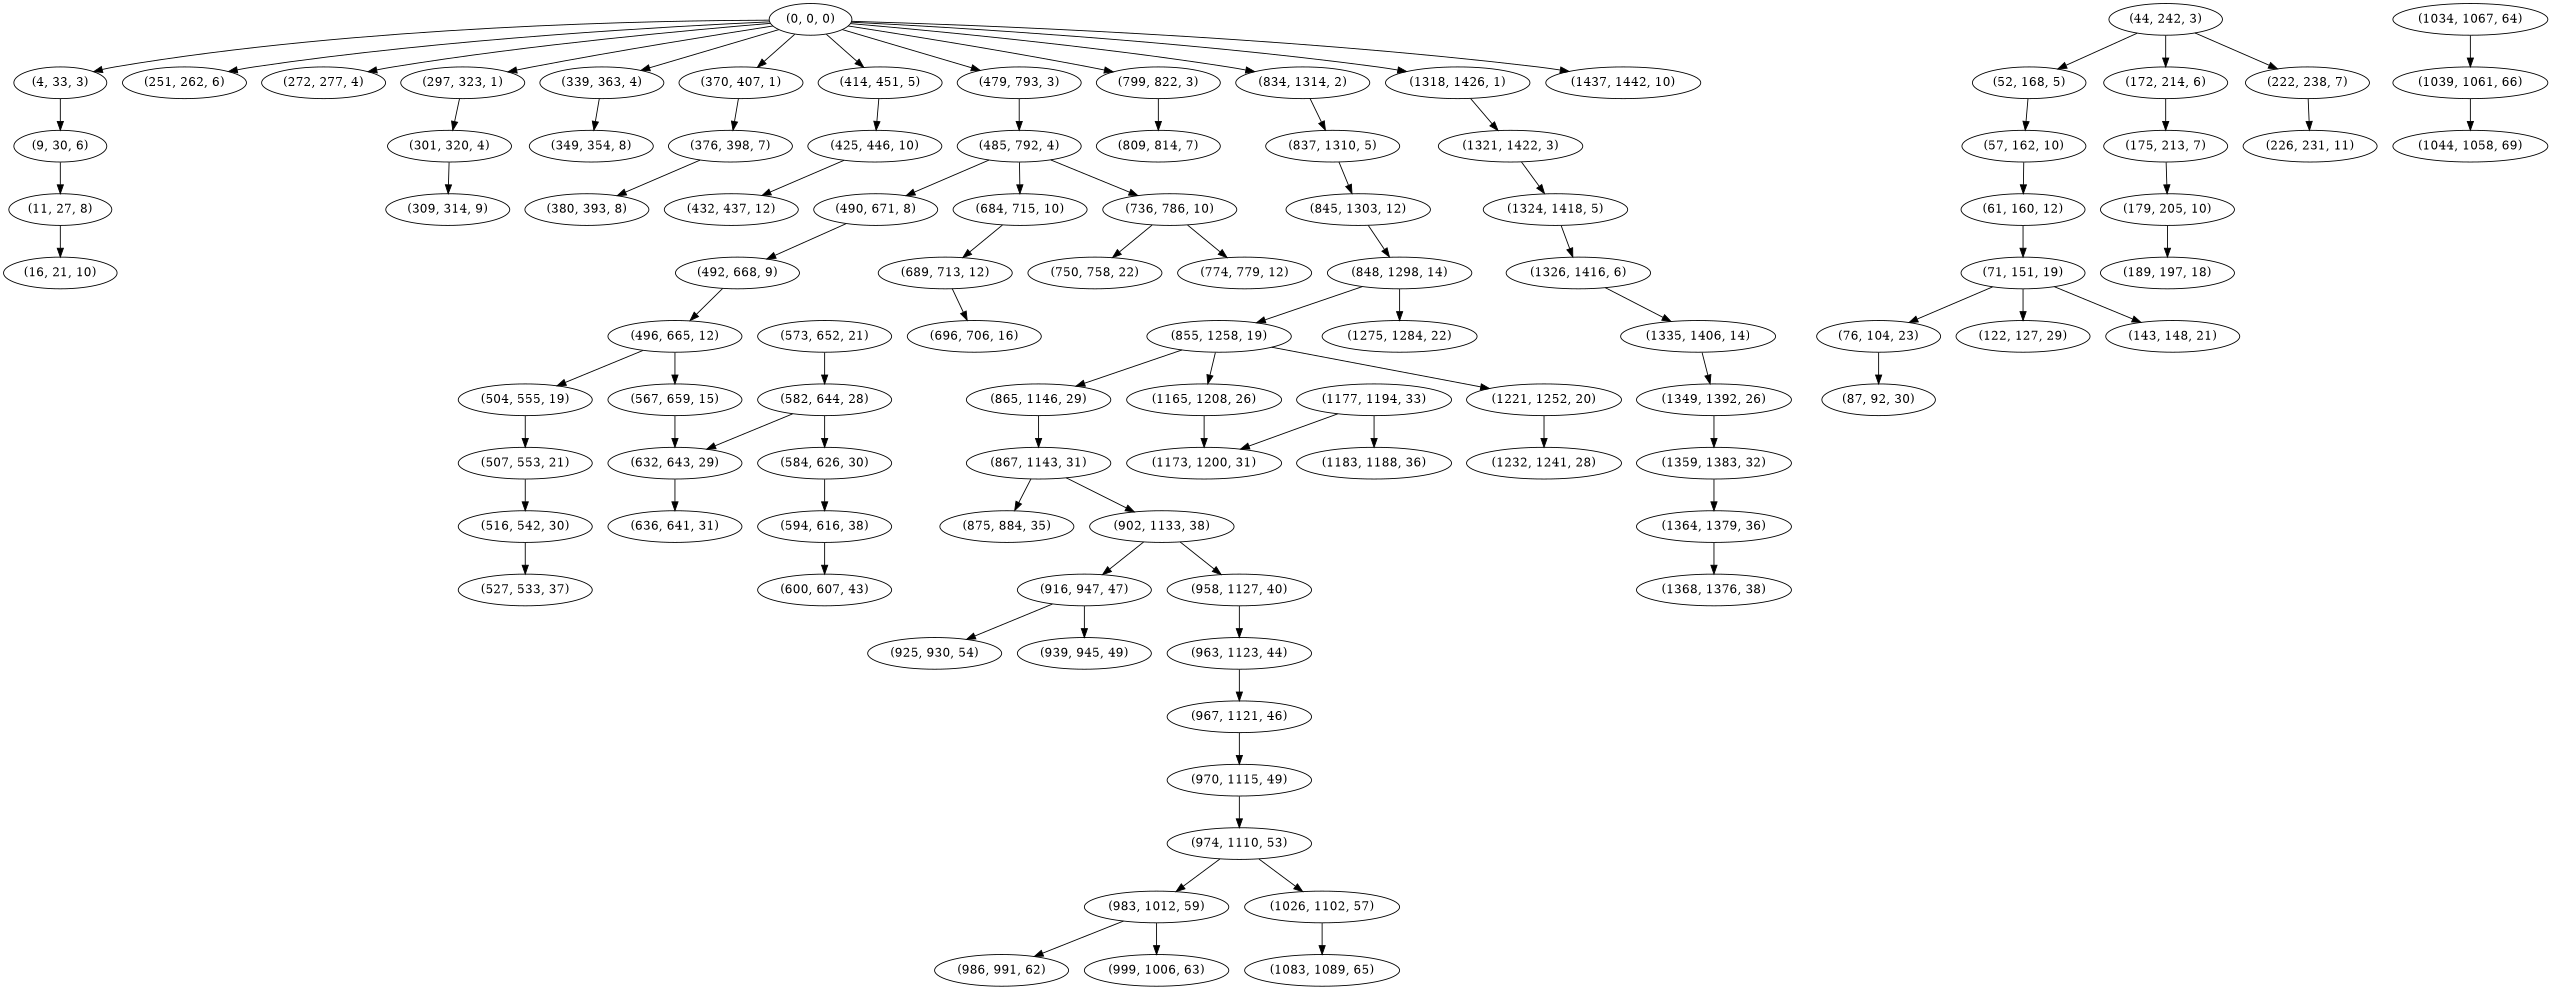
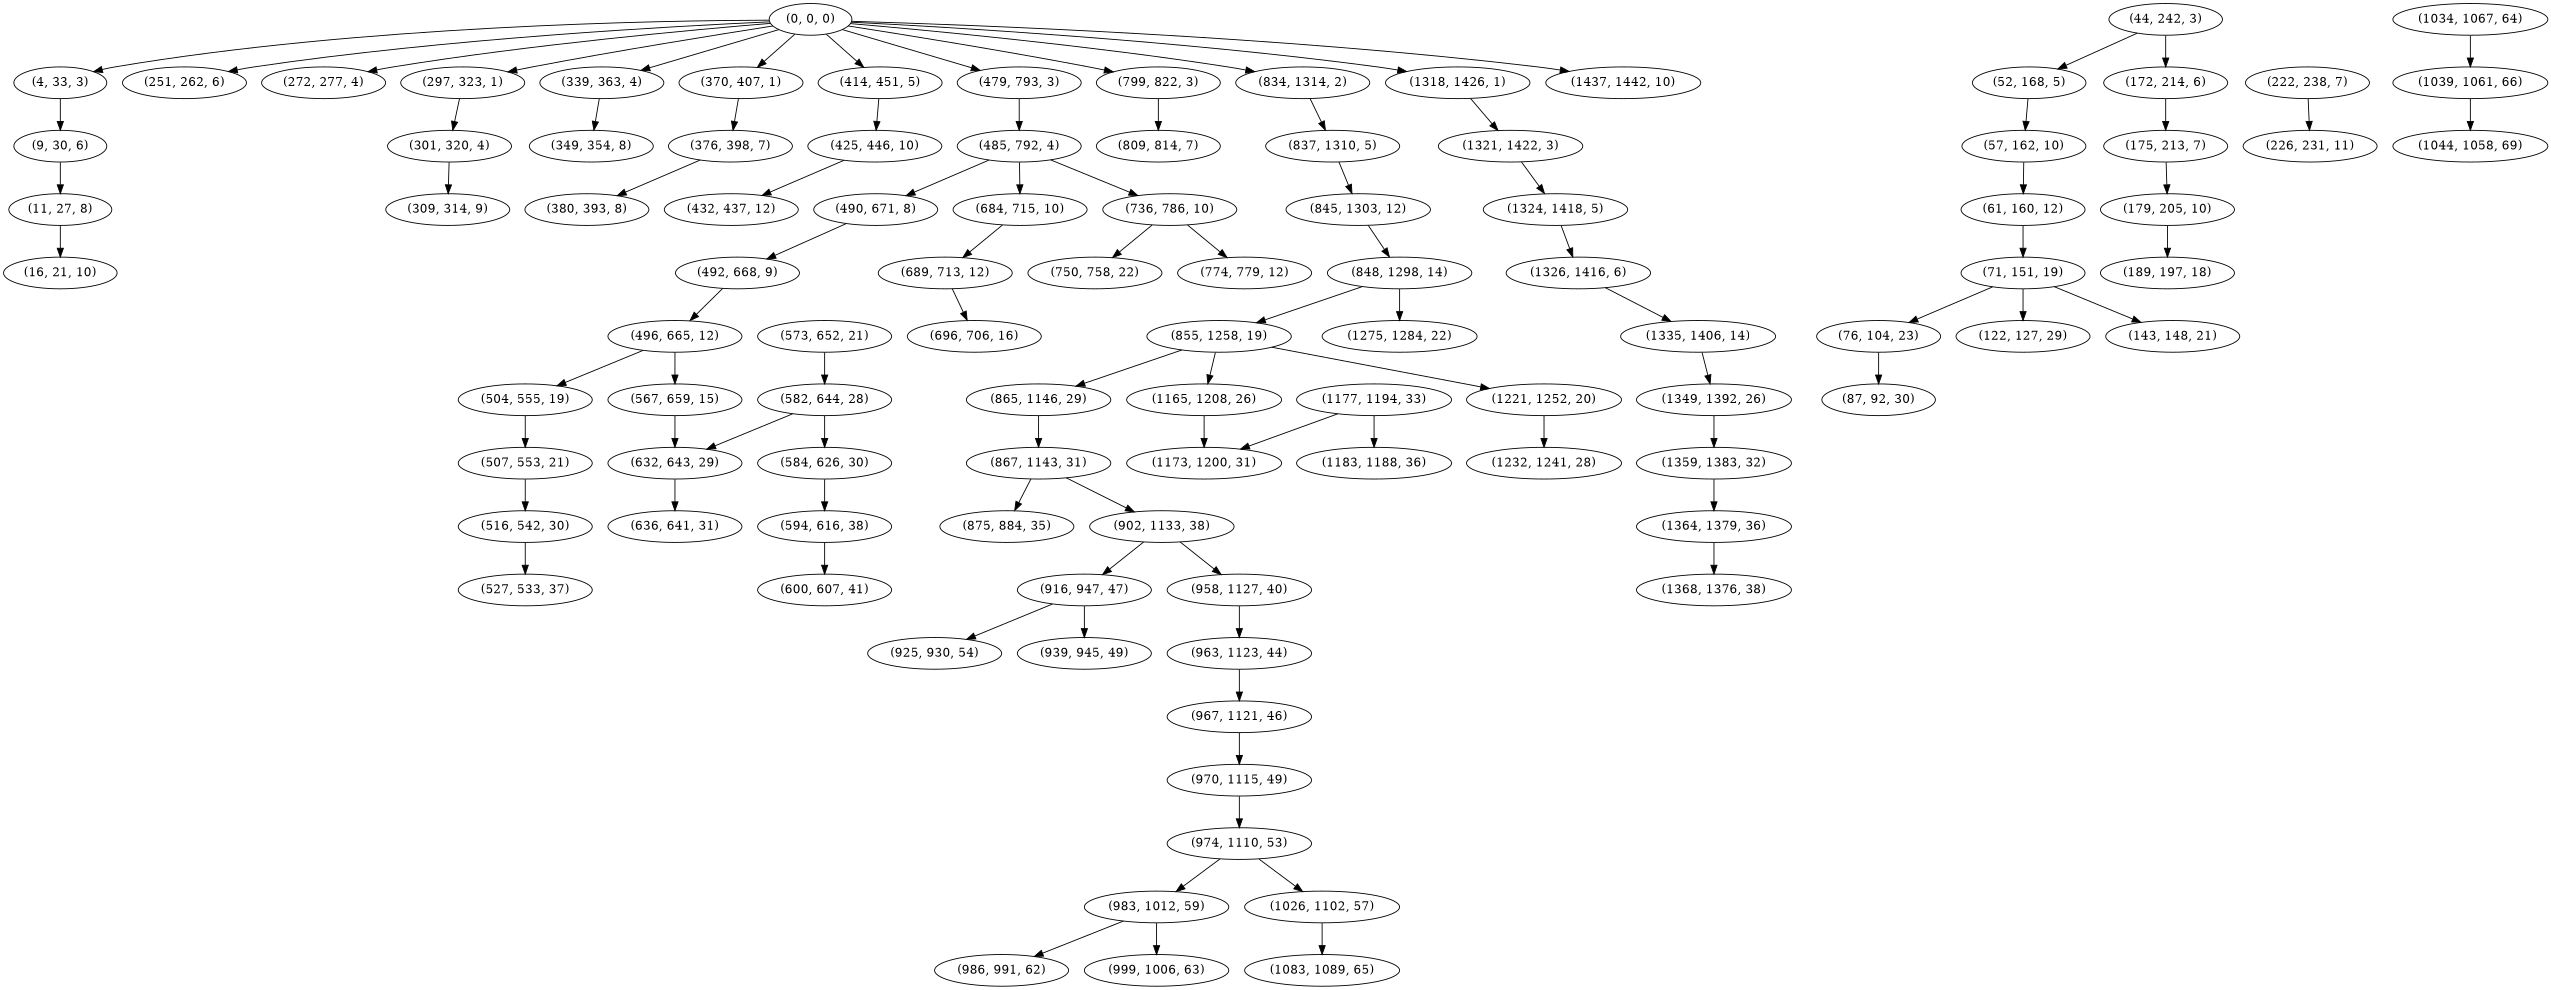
edge "(44, 242, 3)" -> "(222, 238, 7)": removed
node "(600, 607, 43)": label "(600, 607, 43)" -> "(600, 607, 41)"
